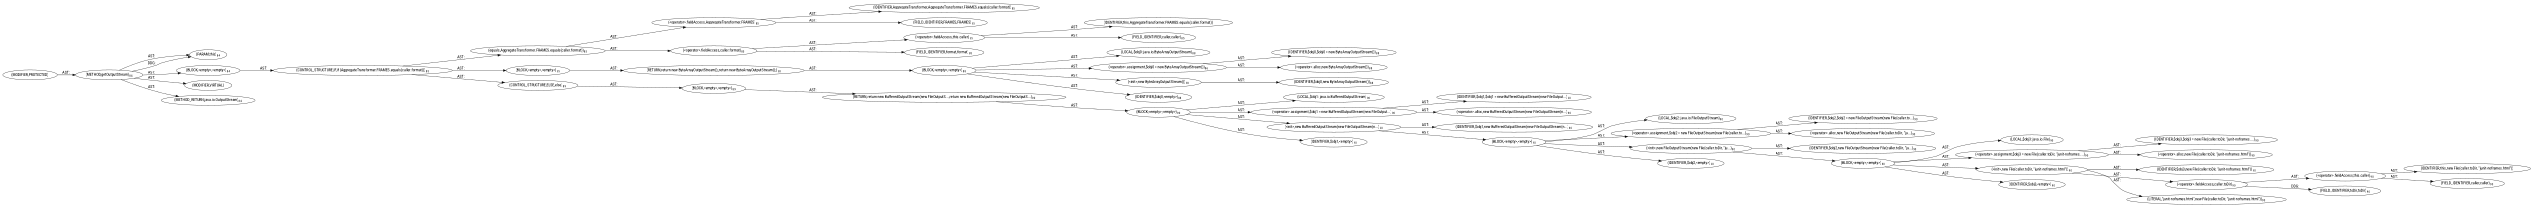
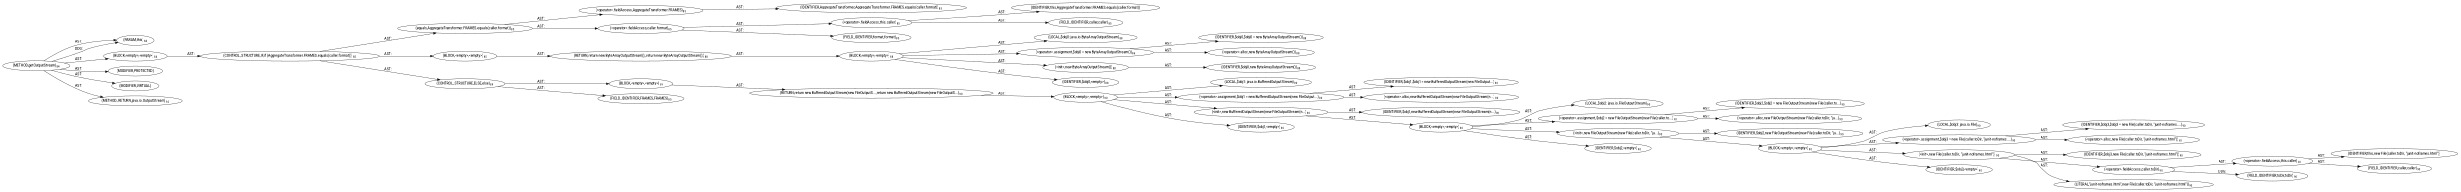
edge "(<operator>.fieldAccess,AggregateTransformer.FRAMES)" -> "(FIELD_IDENTIFIER,FRAMES,FRAMES)": now "(CONTROL_STRUCTURE,ELSE,else)" -> "(FIELD_IDENTIFIER,FRAMES,FRAMES)"
edge "(MODIFIER,PROTECTED)" -> "(METHOD,getOutputStream)": reversed
